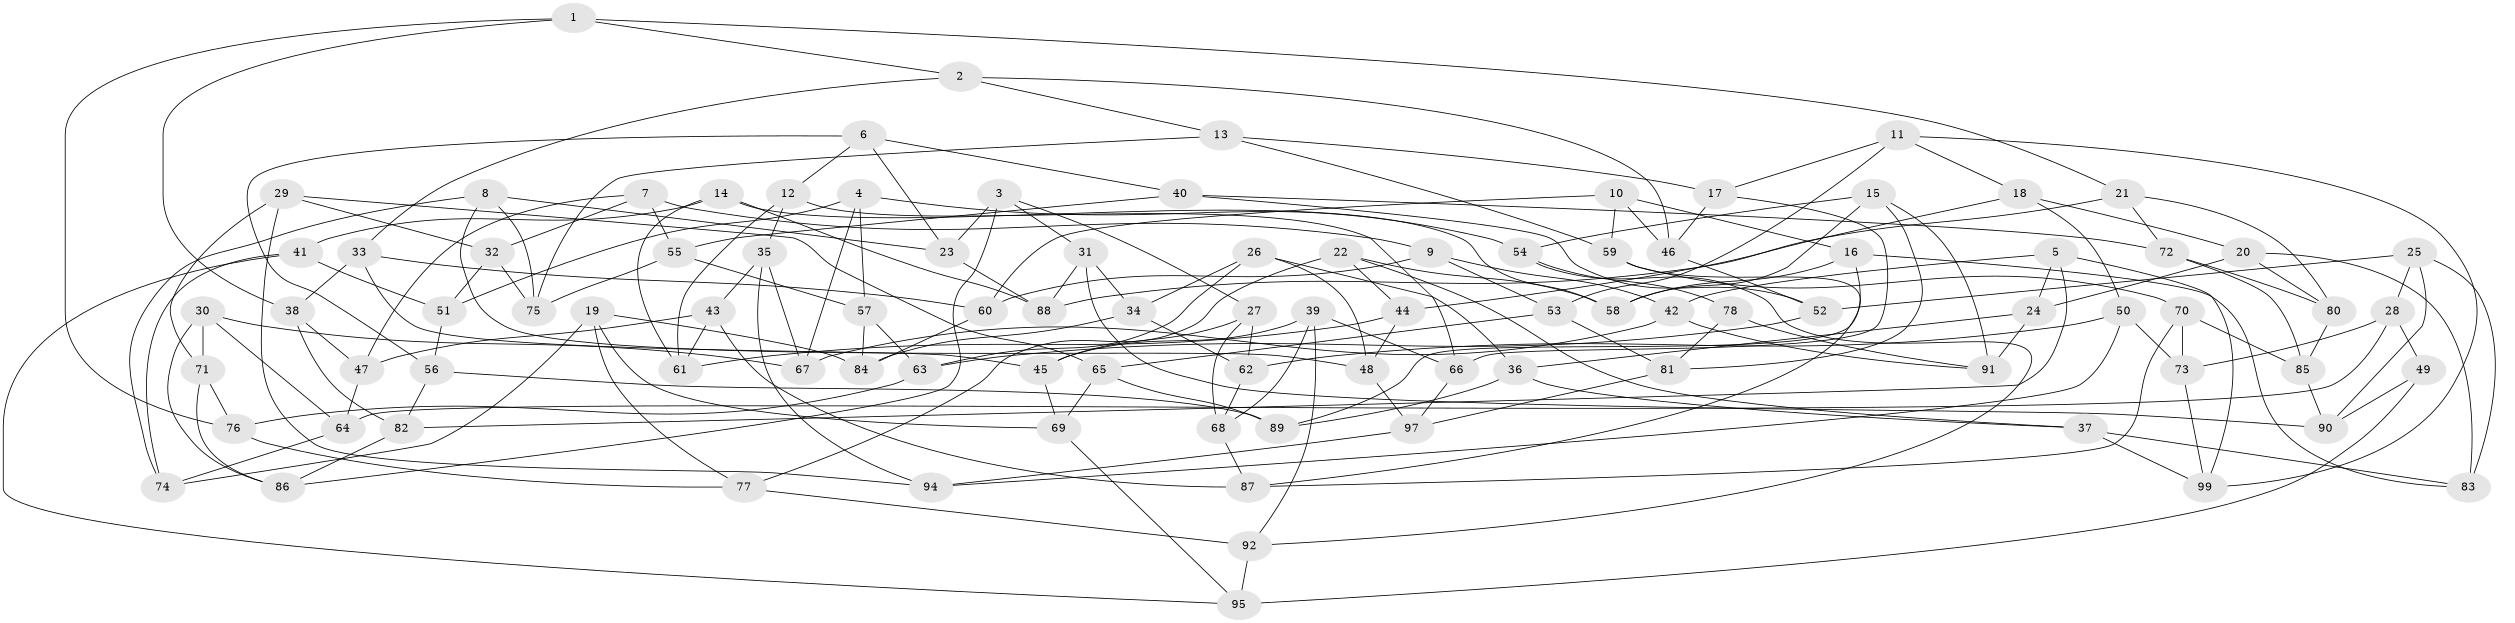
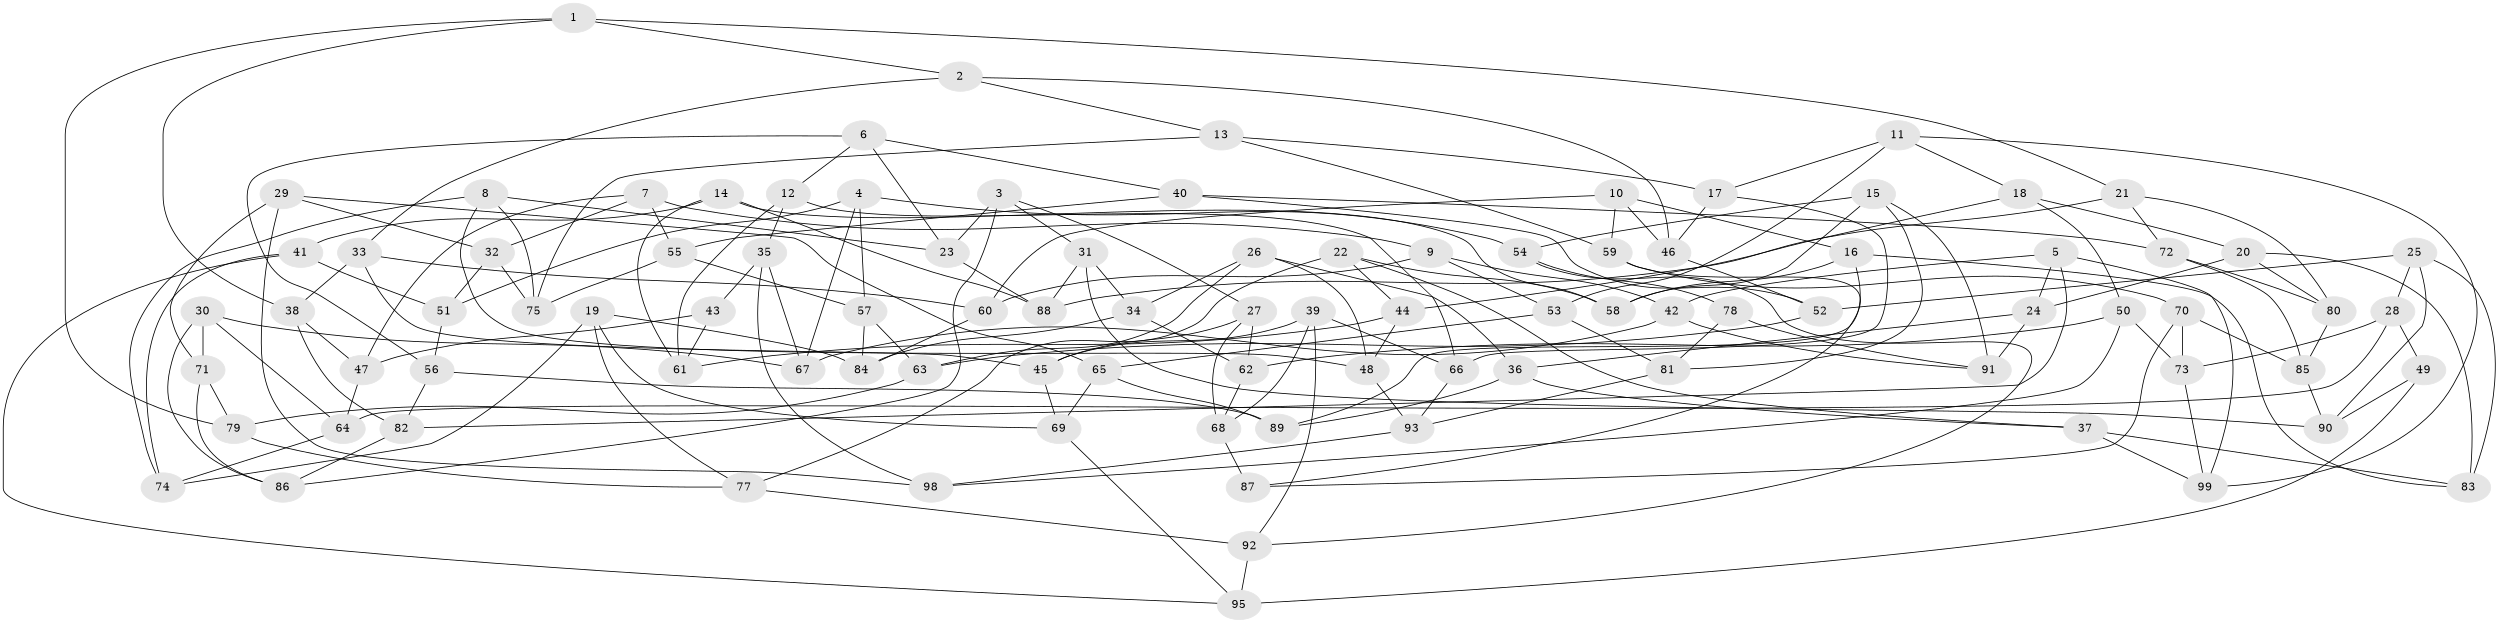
node "76": label "76" -> "79"
node "97": label "97" -> "93"
edge "43" -- "87": removed
node "94": label "94" -> "98"
